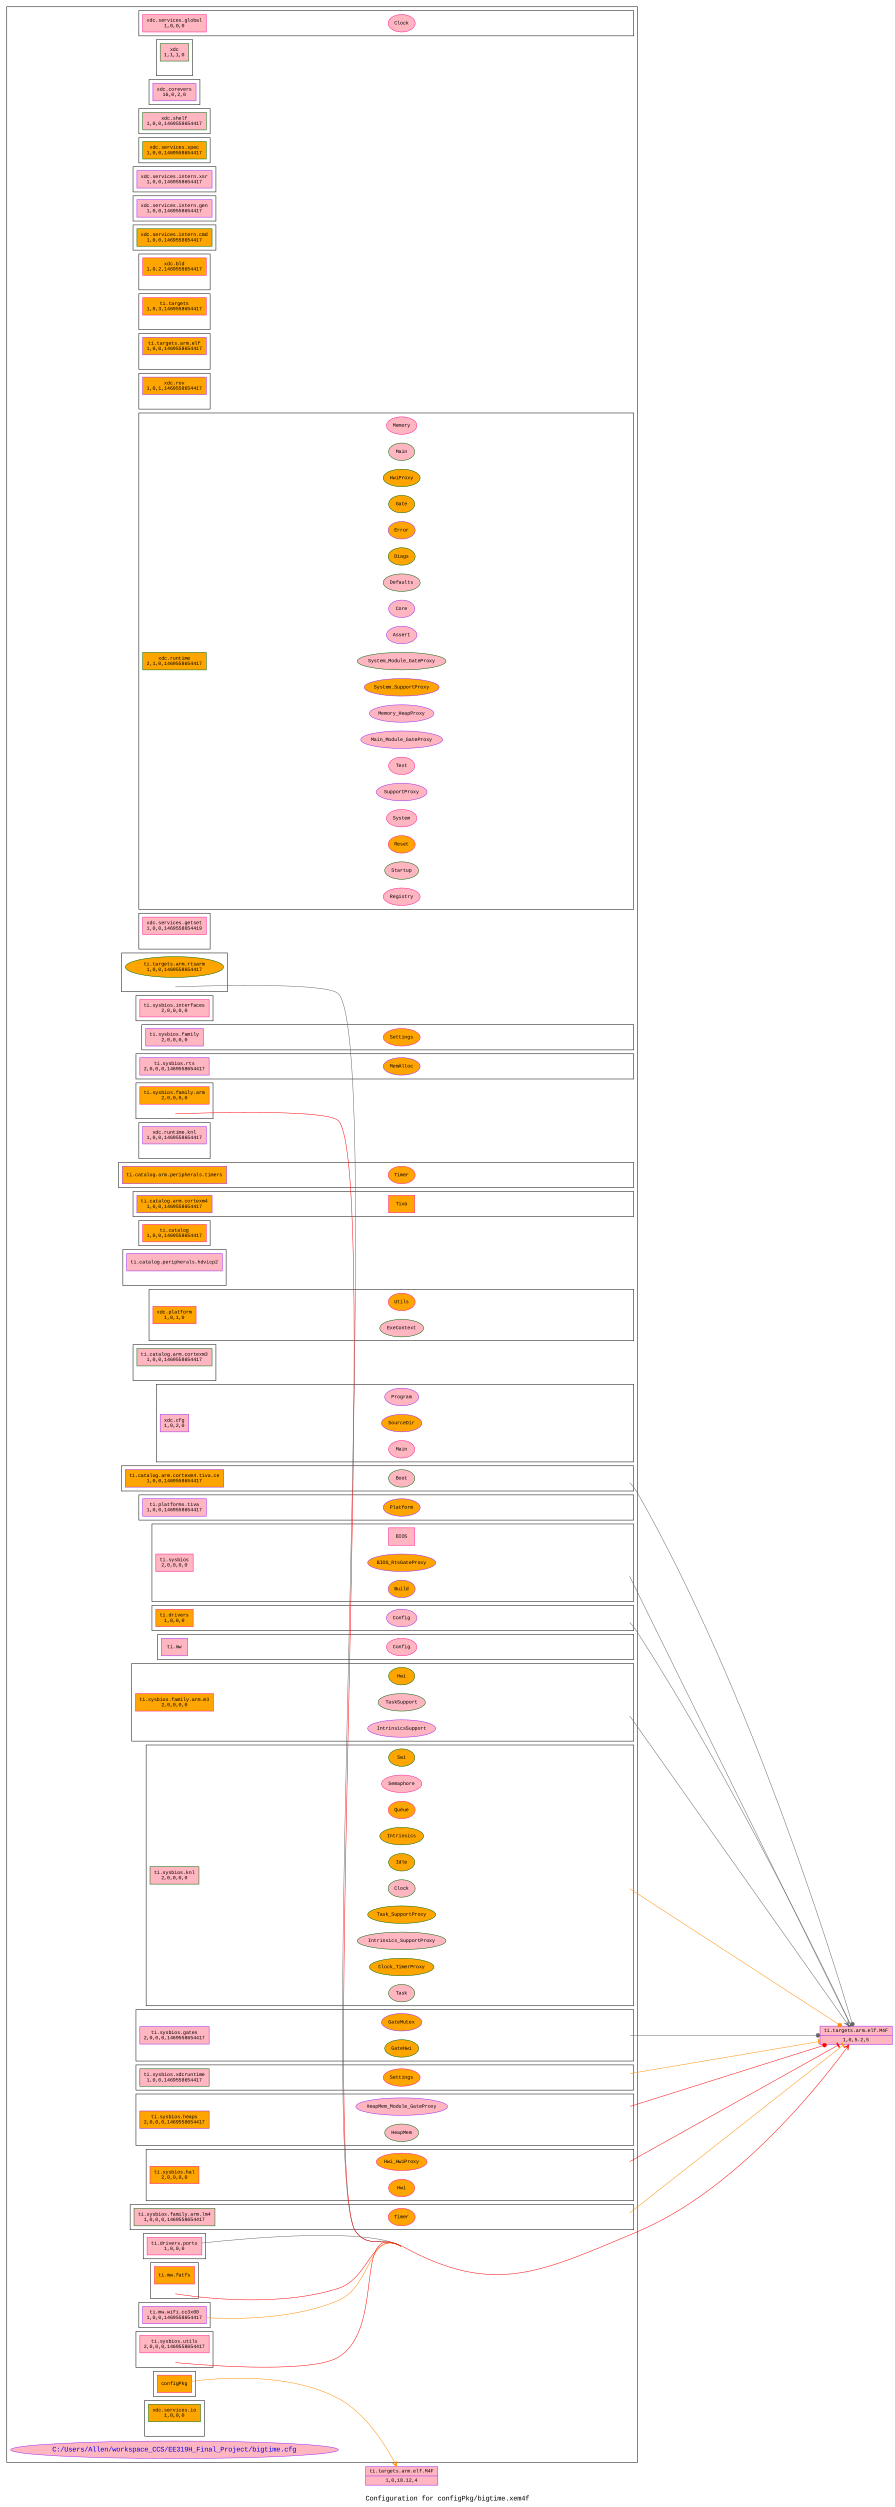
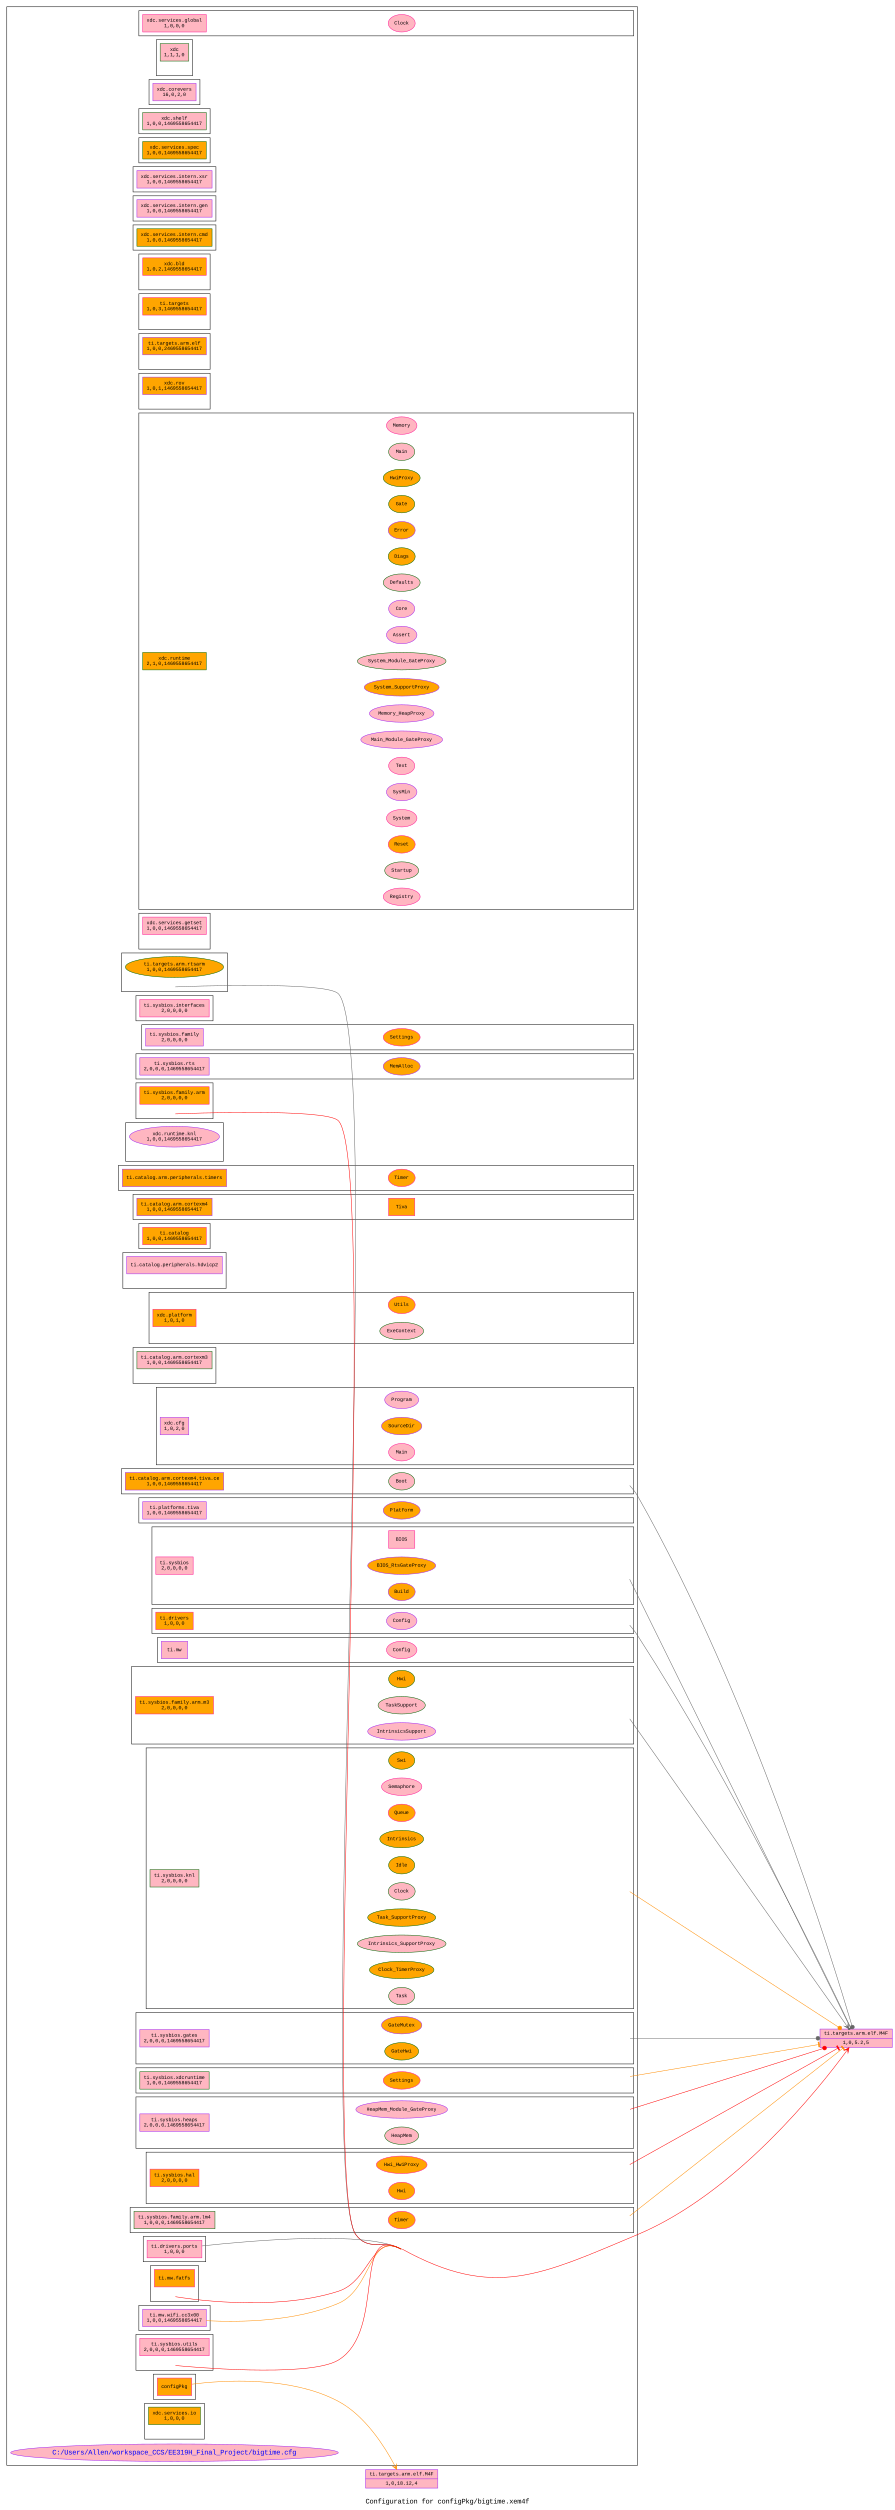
node "ti.targets.arm.elf 1,0,0,1469558654417": label "ti.targets.arm.elf 1,0,0,1469558654417" -> "ti.targets.arm.elf 1,0,0,2469558654417"
node "SupportProxy": label "SupportProxy" -> "SysMin"
node "xdc.services.getset 1,0,0,1469558654419": label "xdc.services.getset 1,0,0,1469558654419" -> "xdc.services.getset 1,0,0,1469558654417"
node "xdc.runtime.knl 1,0,0,1469558654417": shape box -> ellipse
node "ti.sysbios.heaps 2,0,0,0,1469558654417": fillcolor orange -> lightpink
